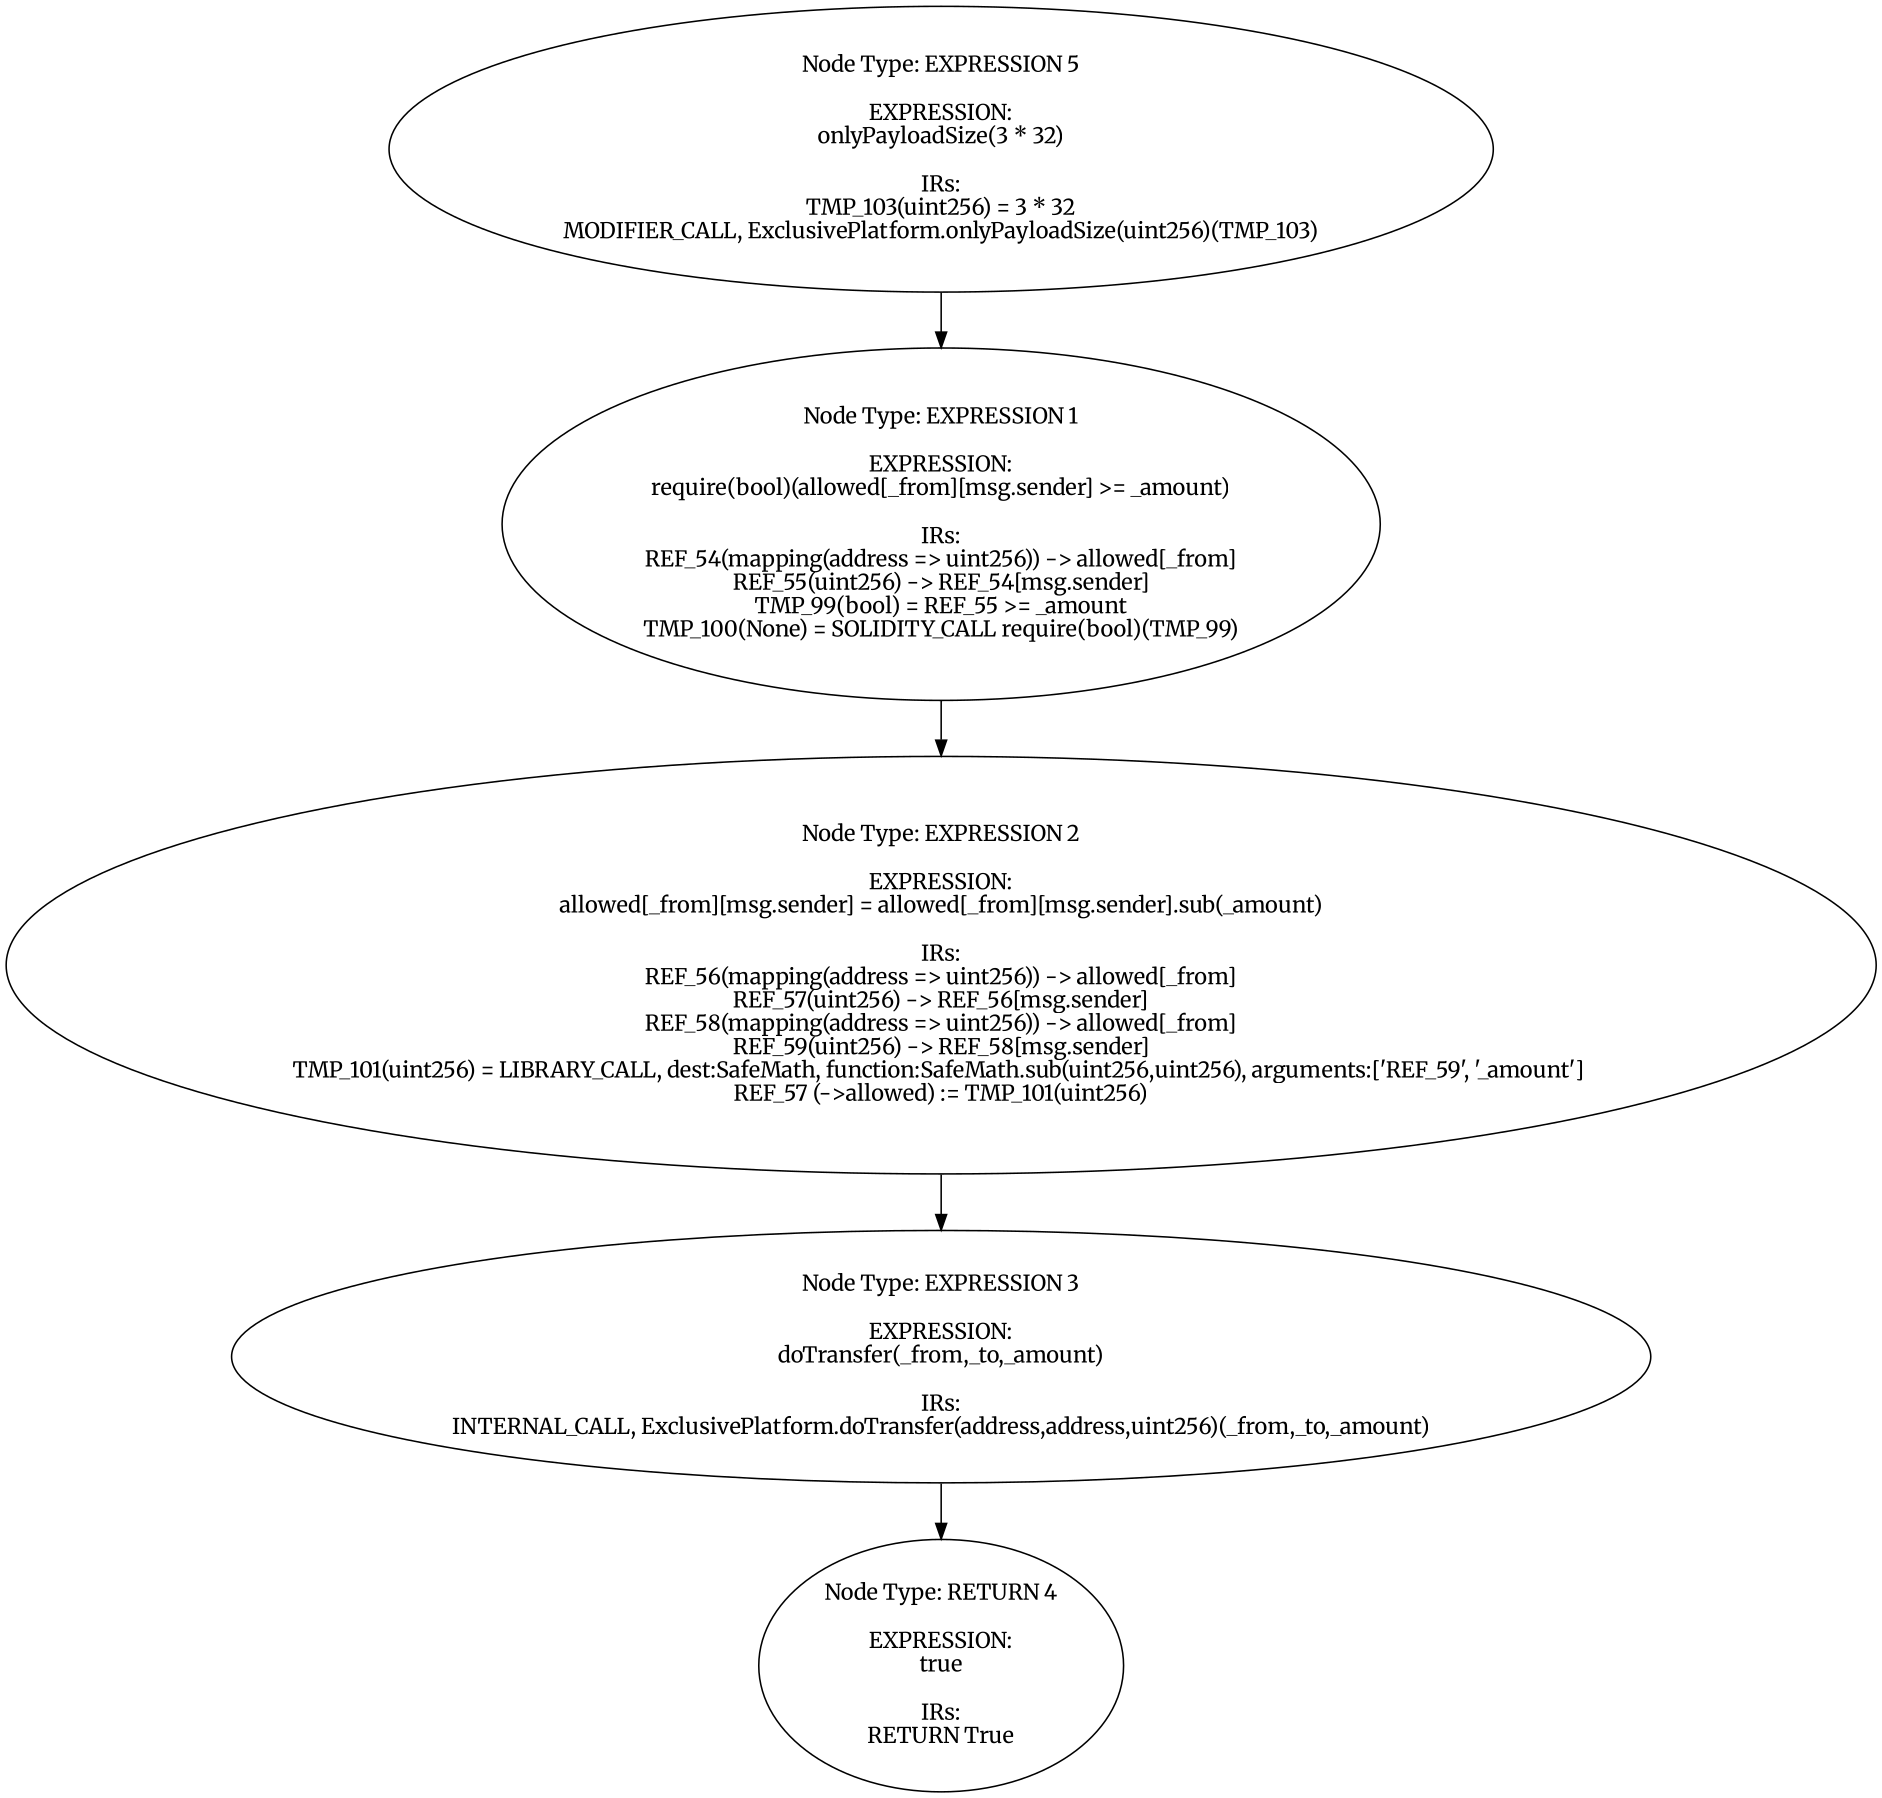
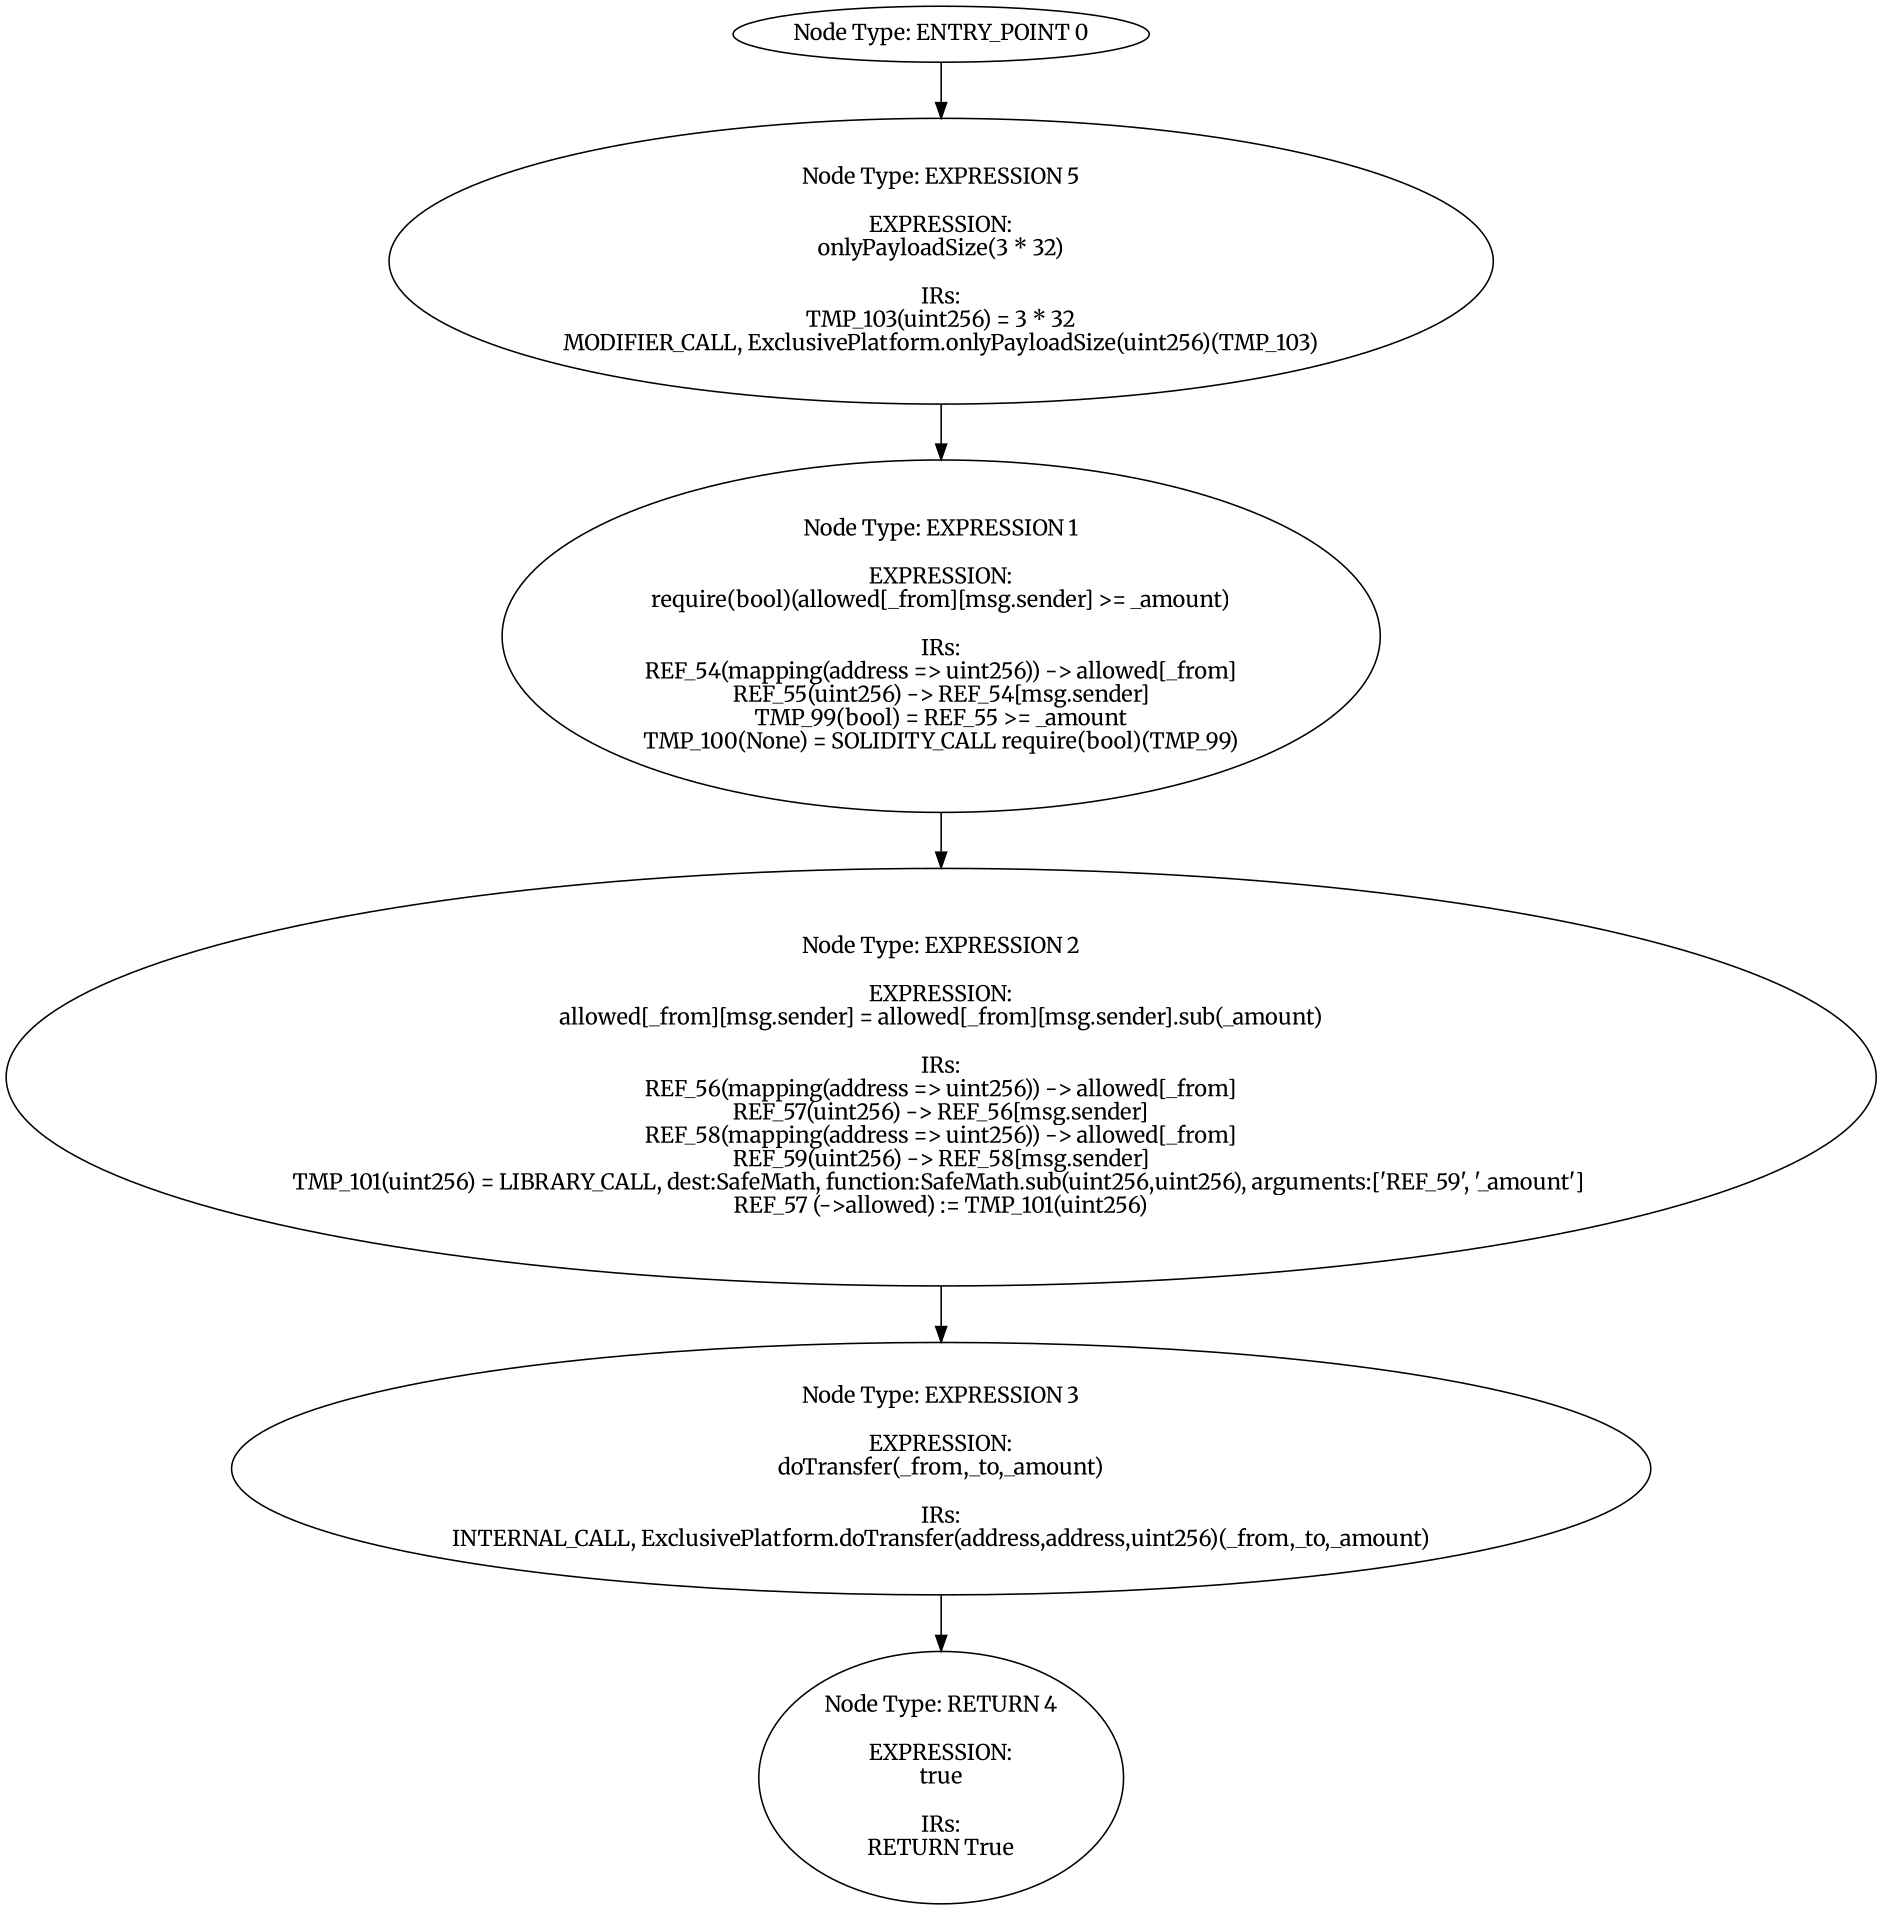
node "Node Type: ENTRY_POINT 0": added
